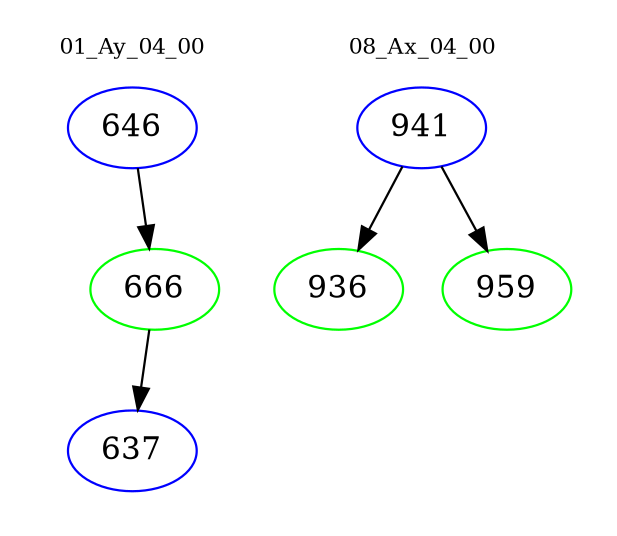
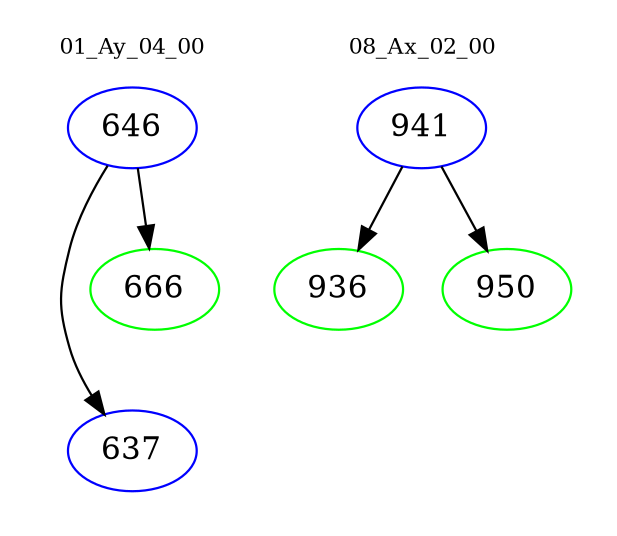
cluster "08_Ax_04_00": label "08_Ax_04_00" -> "08_Ax_02_00"
node "959": label "959" -> "950"
edge "666" -> "637": now "646" -> "637"
